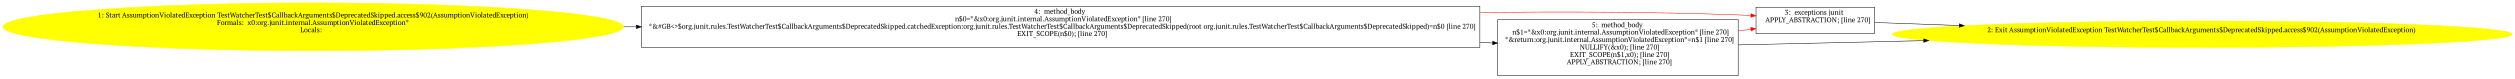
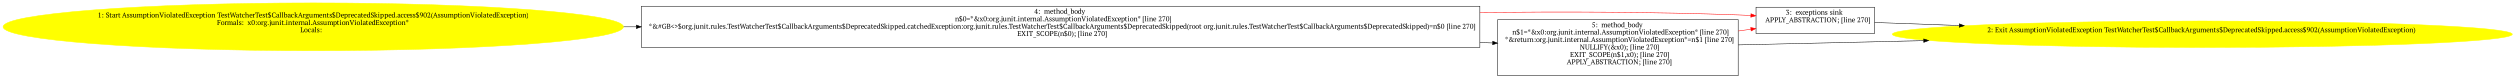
node "3:  exceptions junit APPLY_ABSTRACTION; [line 270]": label "3:  exceptions junit APPLY_ABSTRACTION; [line 270]" -> "3:  exceptions sink APPLY_ABSTRACTION; [line 270]"
